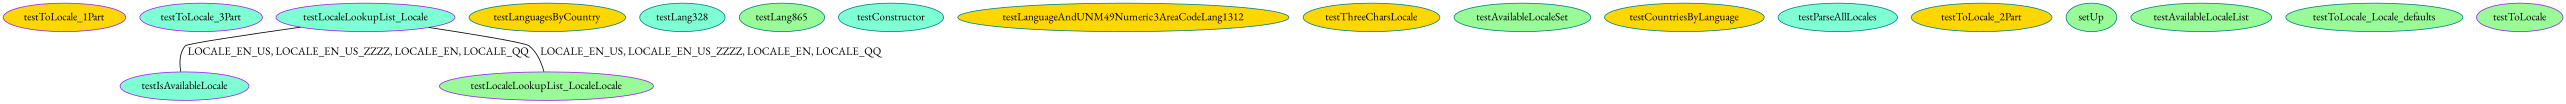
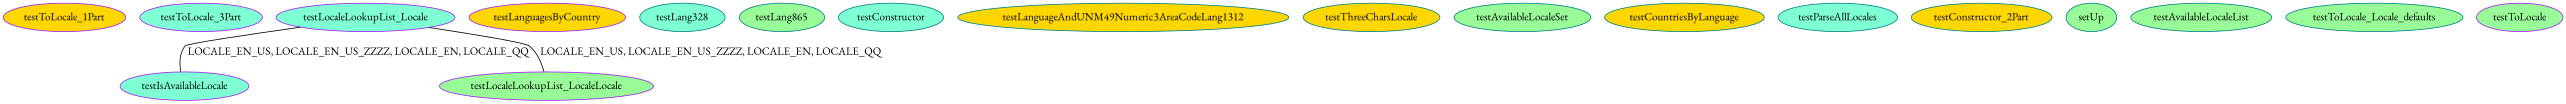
node "testLanguagesByCountry": color teal -> purple
node "testToLocale_2Part": label "testToLocale_2Part" -> "testConstructor_2Part"
